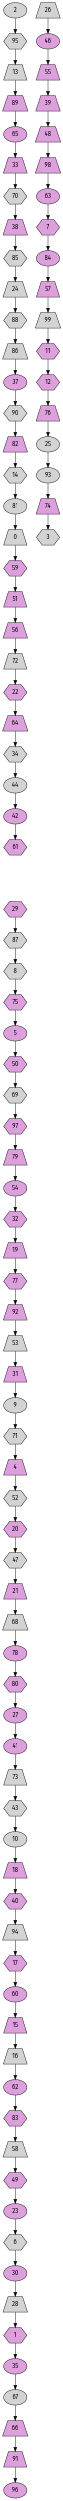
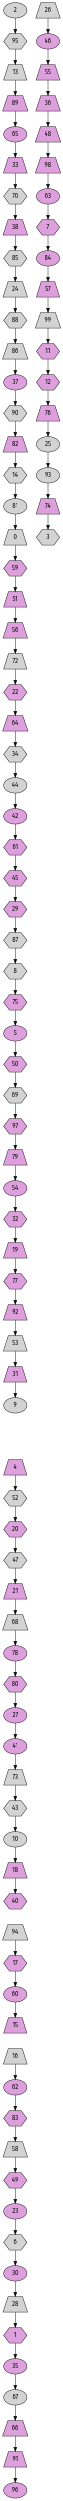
node "39": label "39" -> "36"
node "45": added
node "71": removed
edge "40" -> "94": removed
edge "15" -> "16": removed
